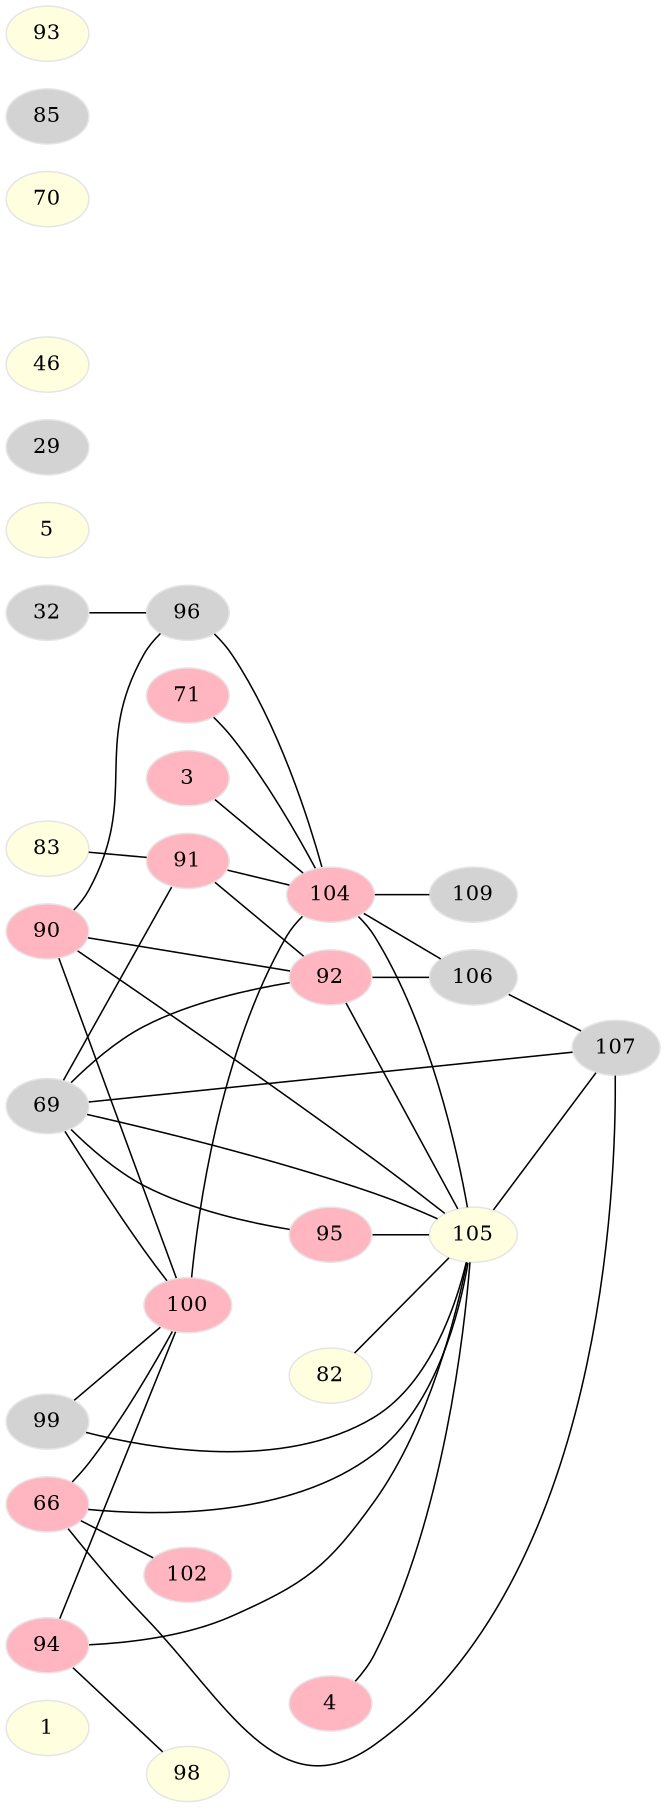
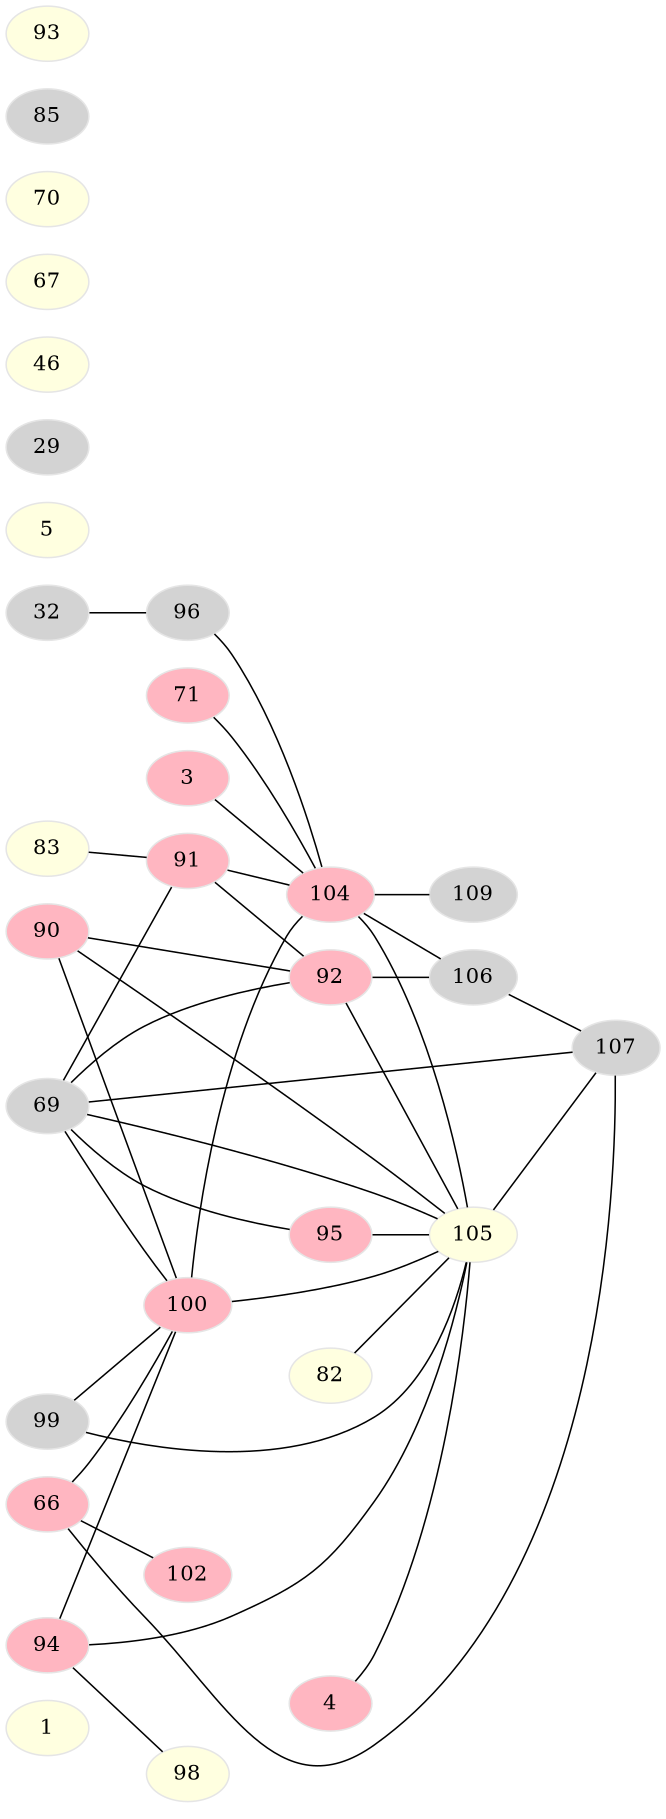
node "67": added
edge "96" -- "90": removed
edge "105" -- "66": now "105" -- "100"
